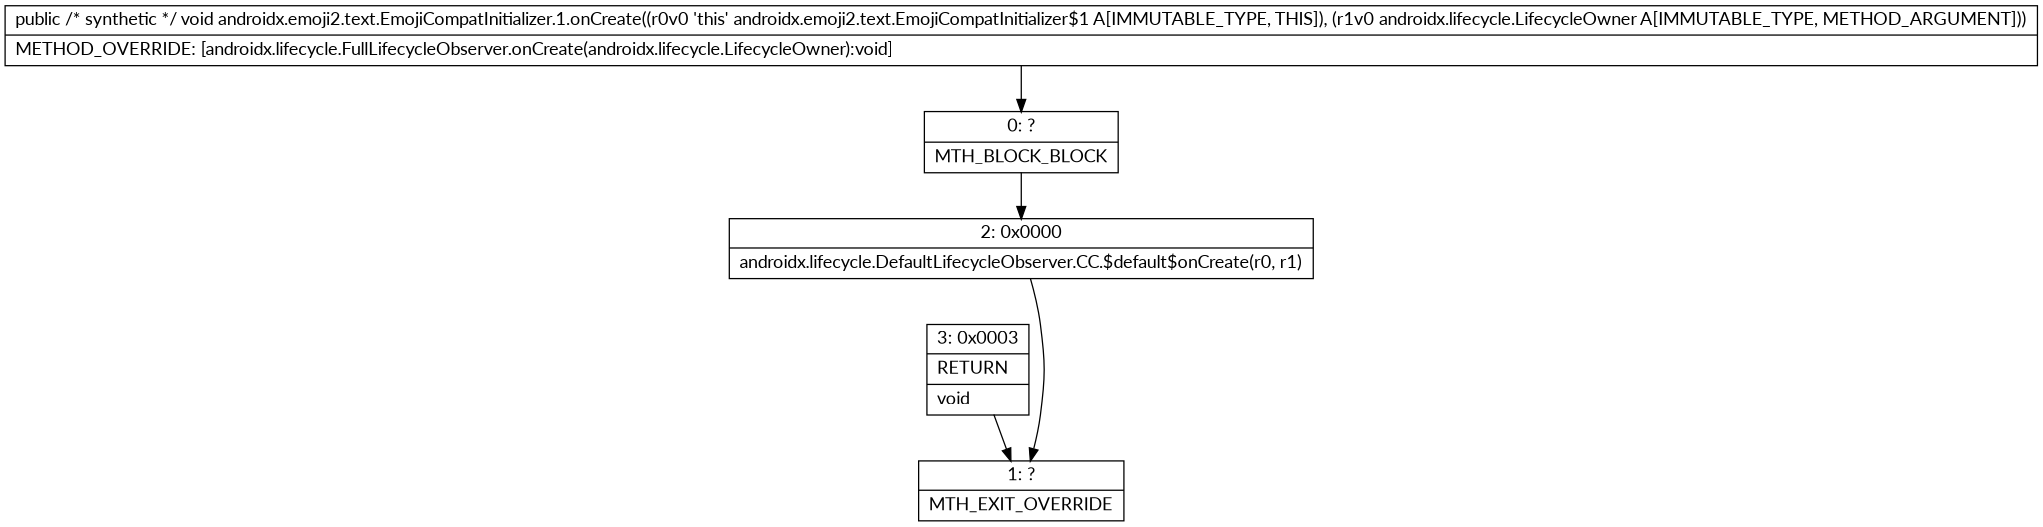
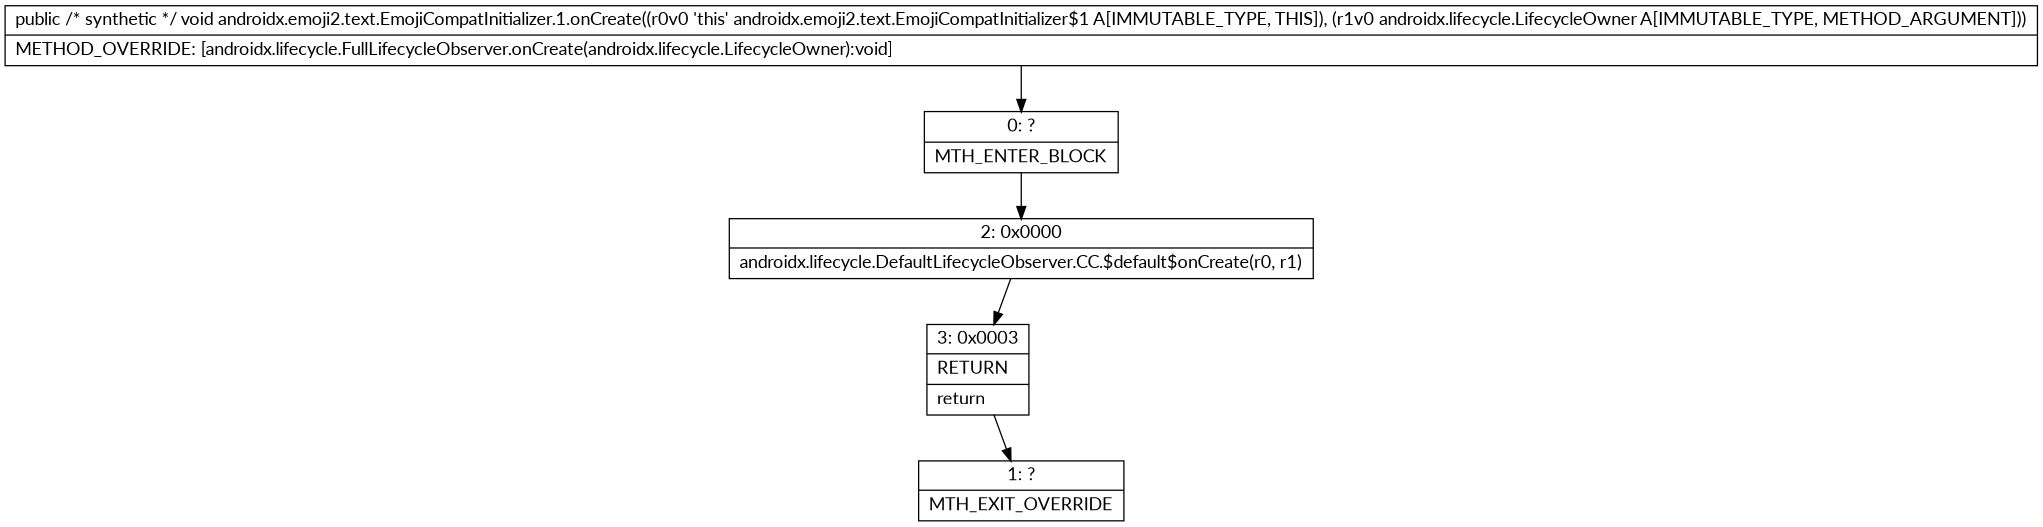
node "0: ?": text "MTH_BLOCK_BLOCK" -> "MTH_ENTER_BLOCK"
edge "2: 0x0000" -> "1: ?": now "2: 0x0000" -> "3: 0x0003"
node "3: 0x0003": text "void" -> "return"
